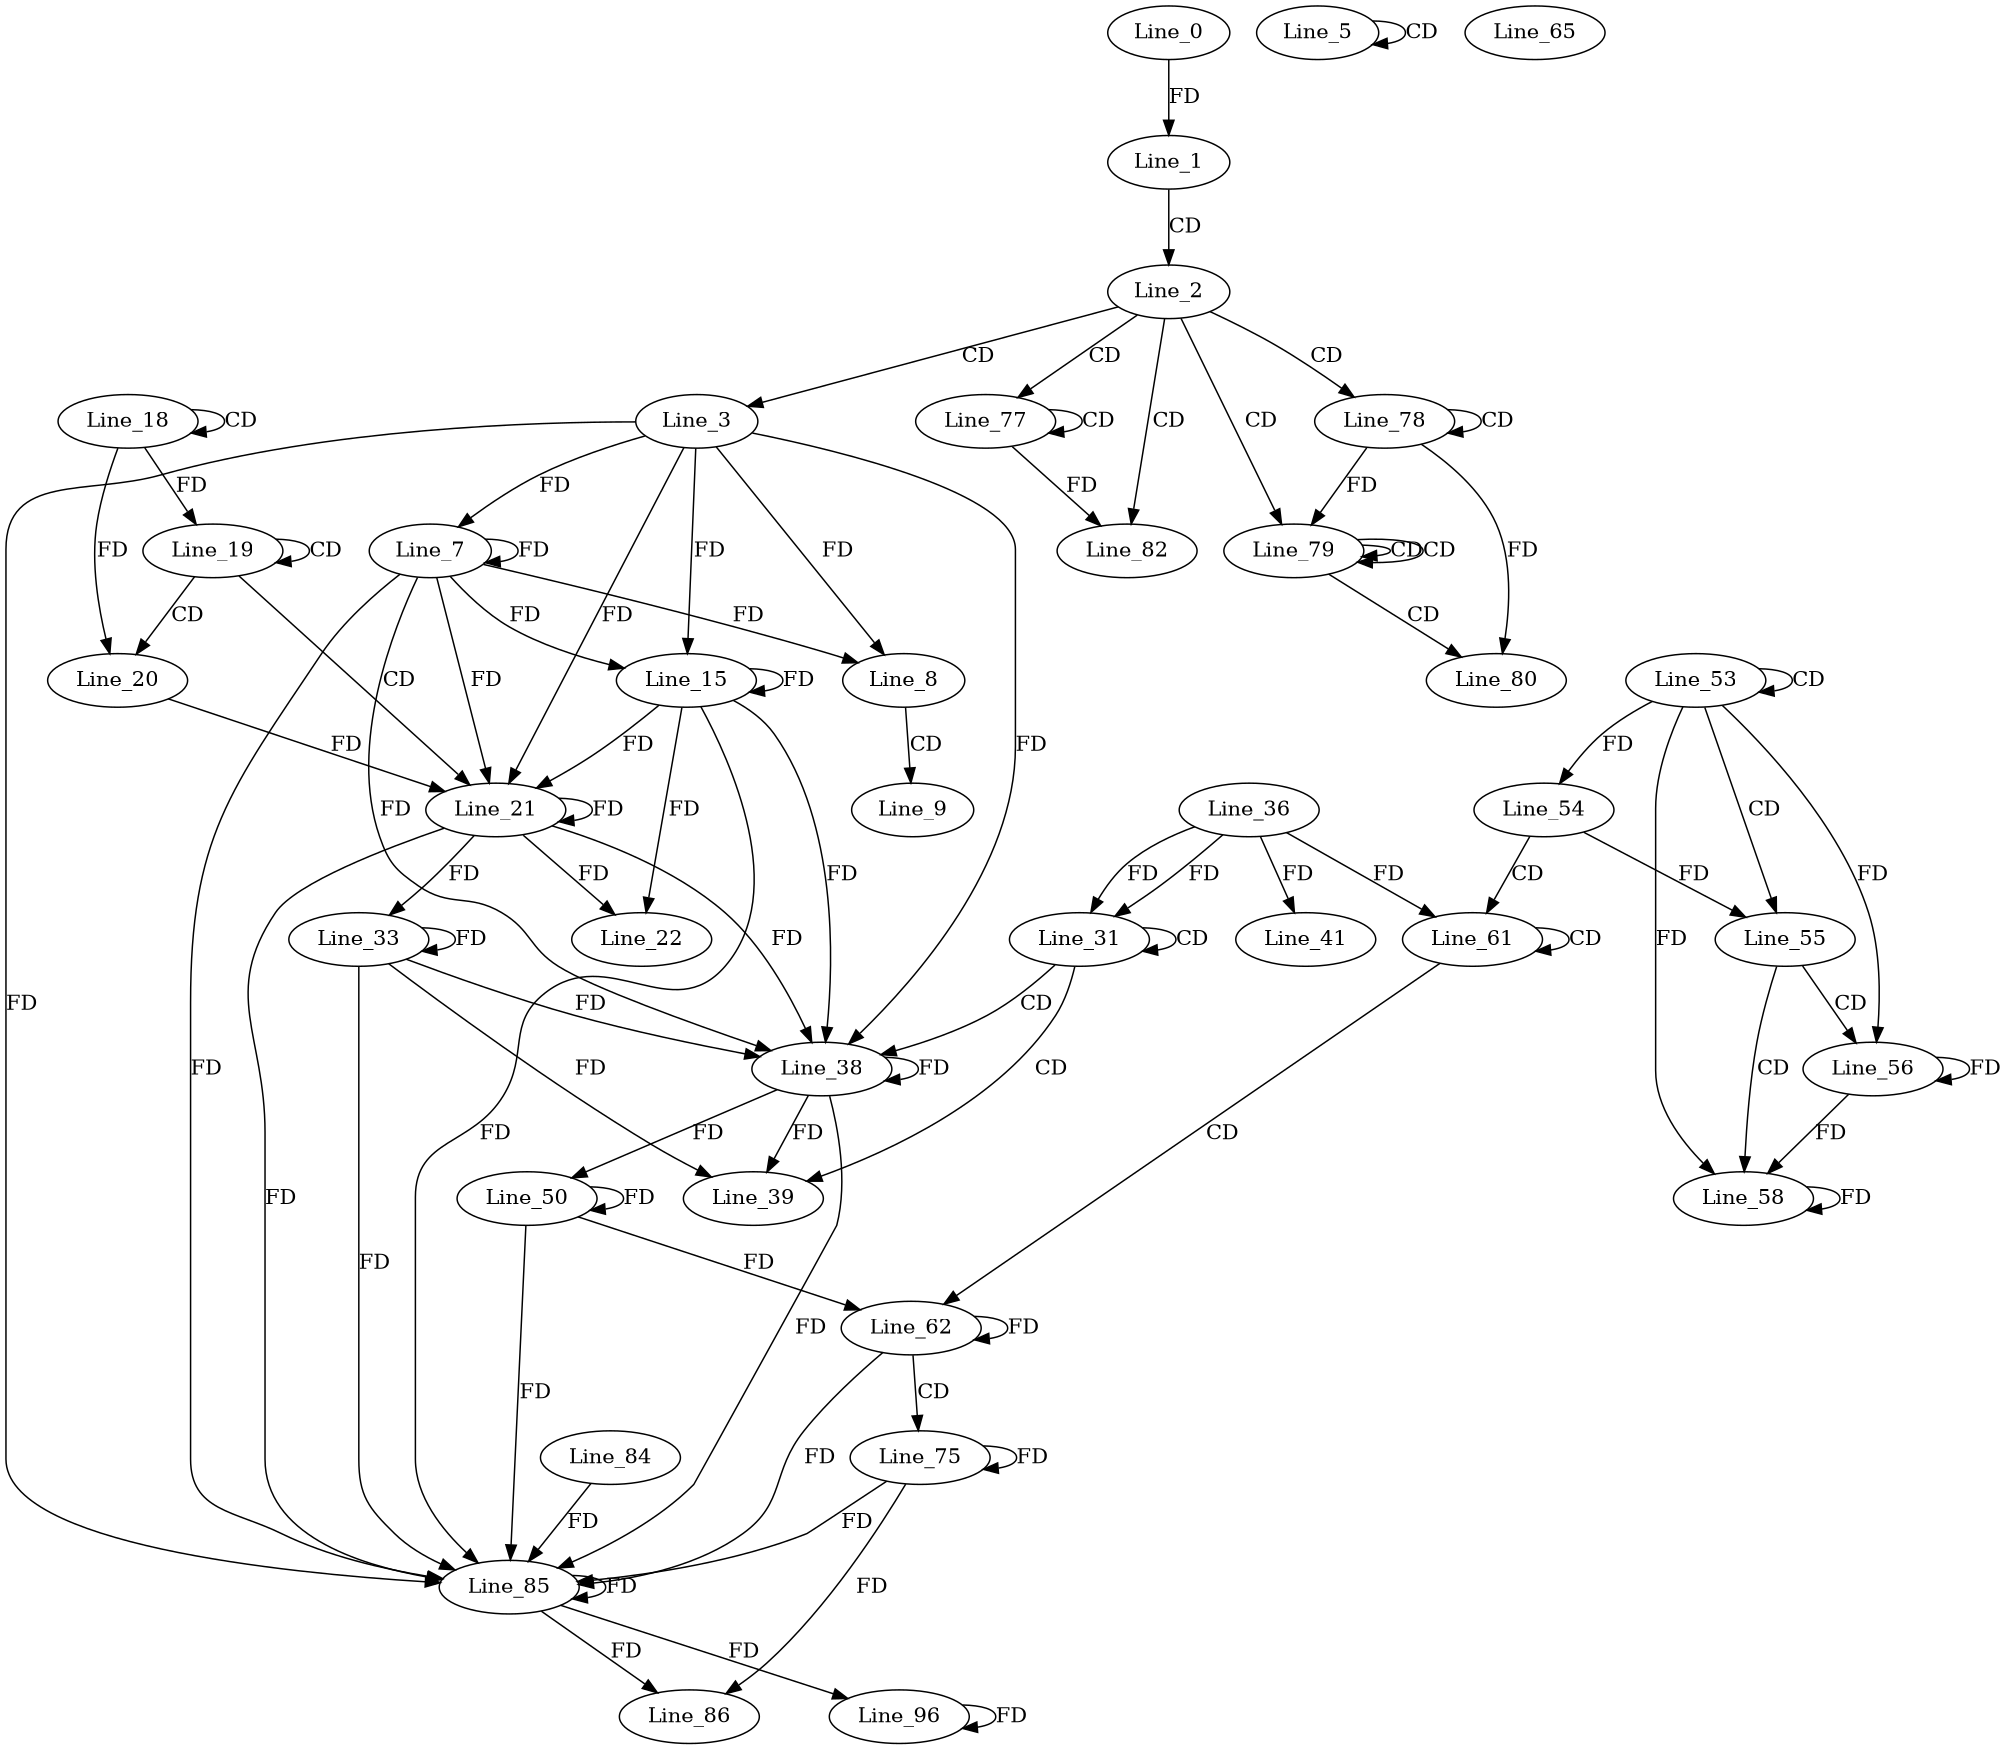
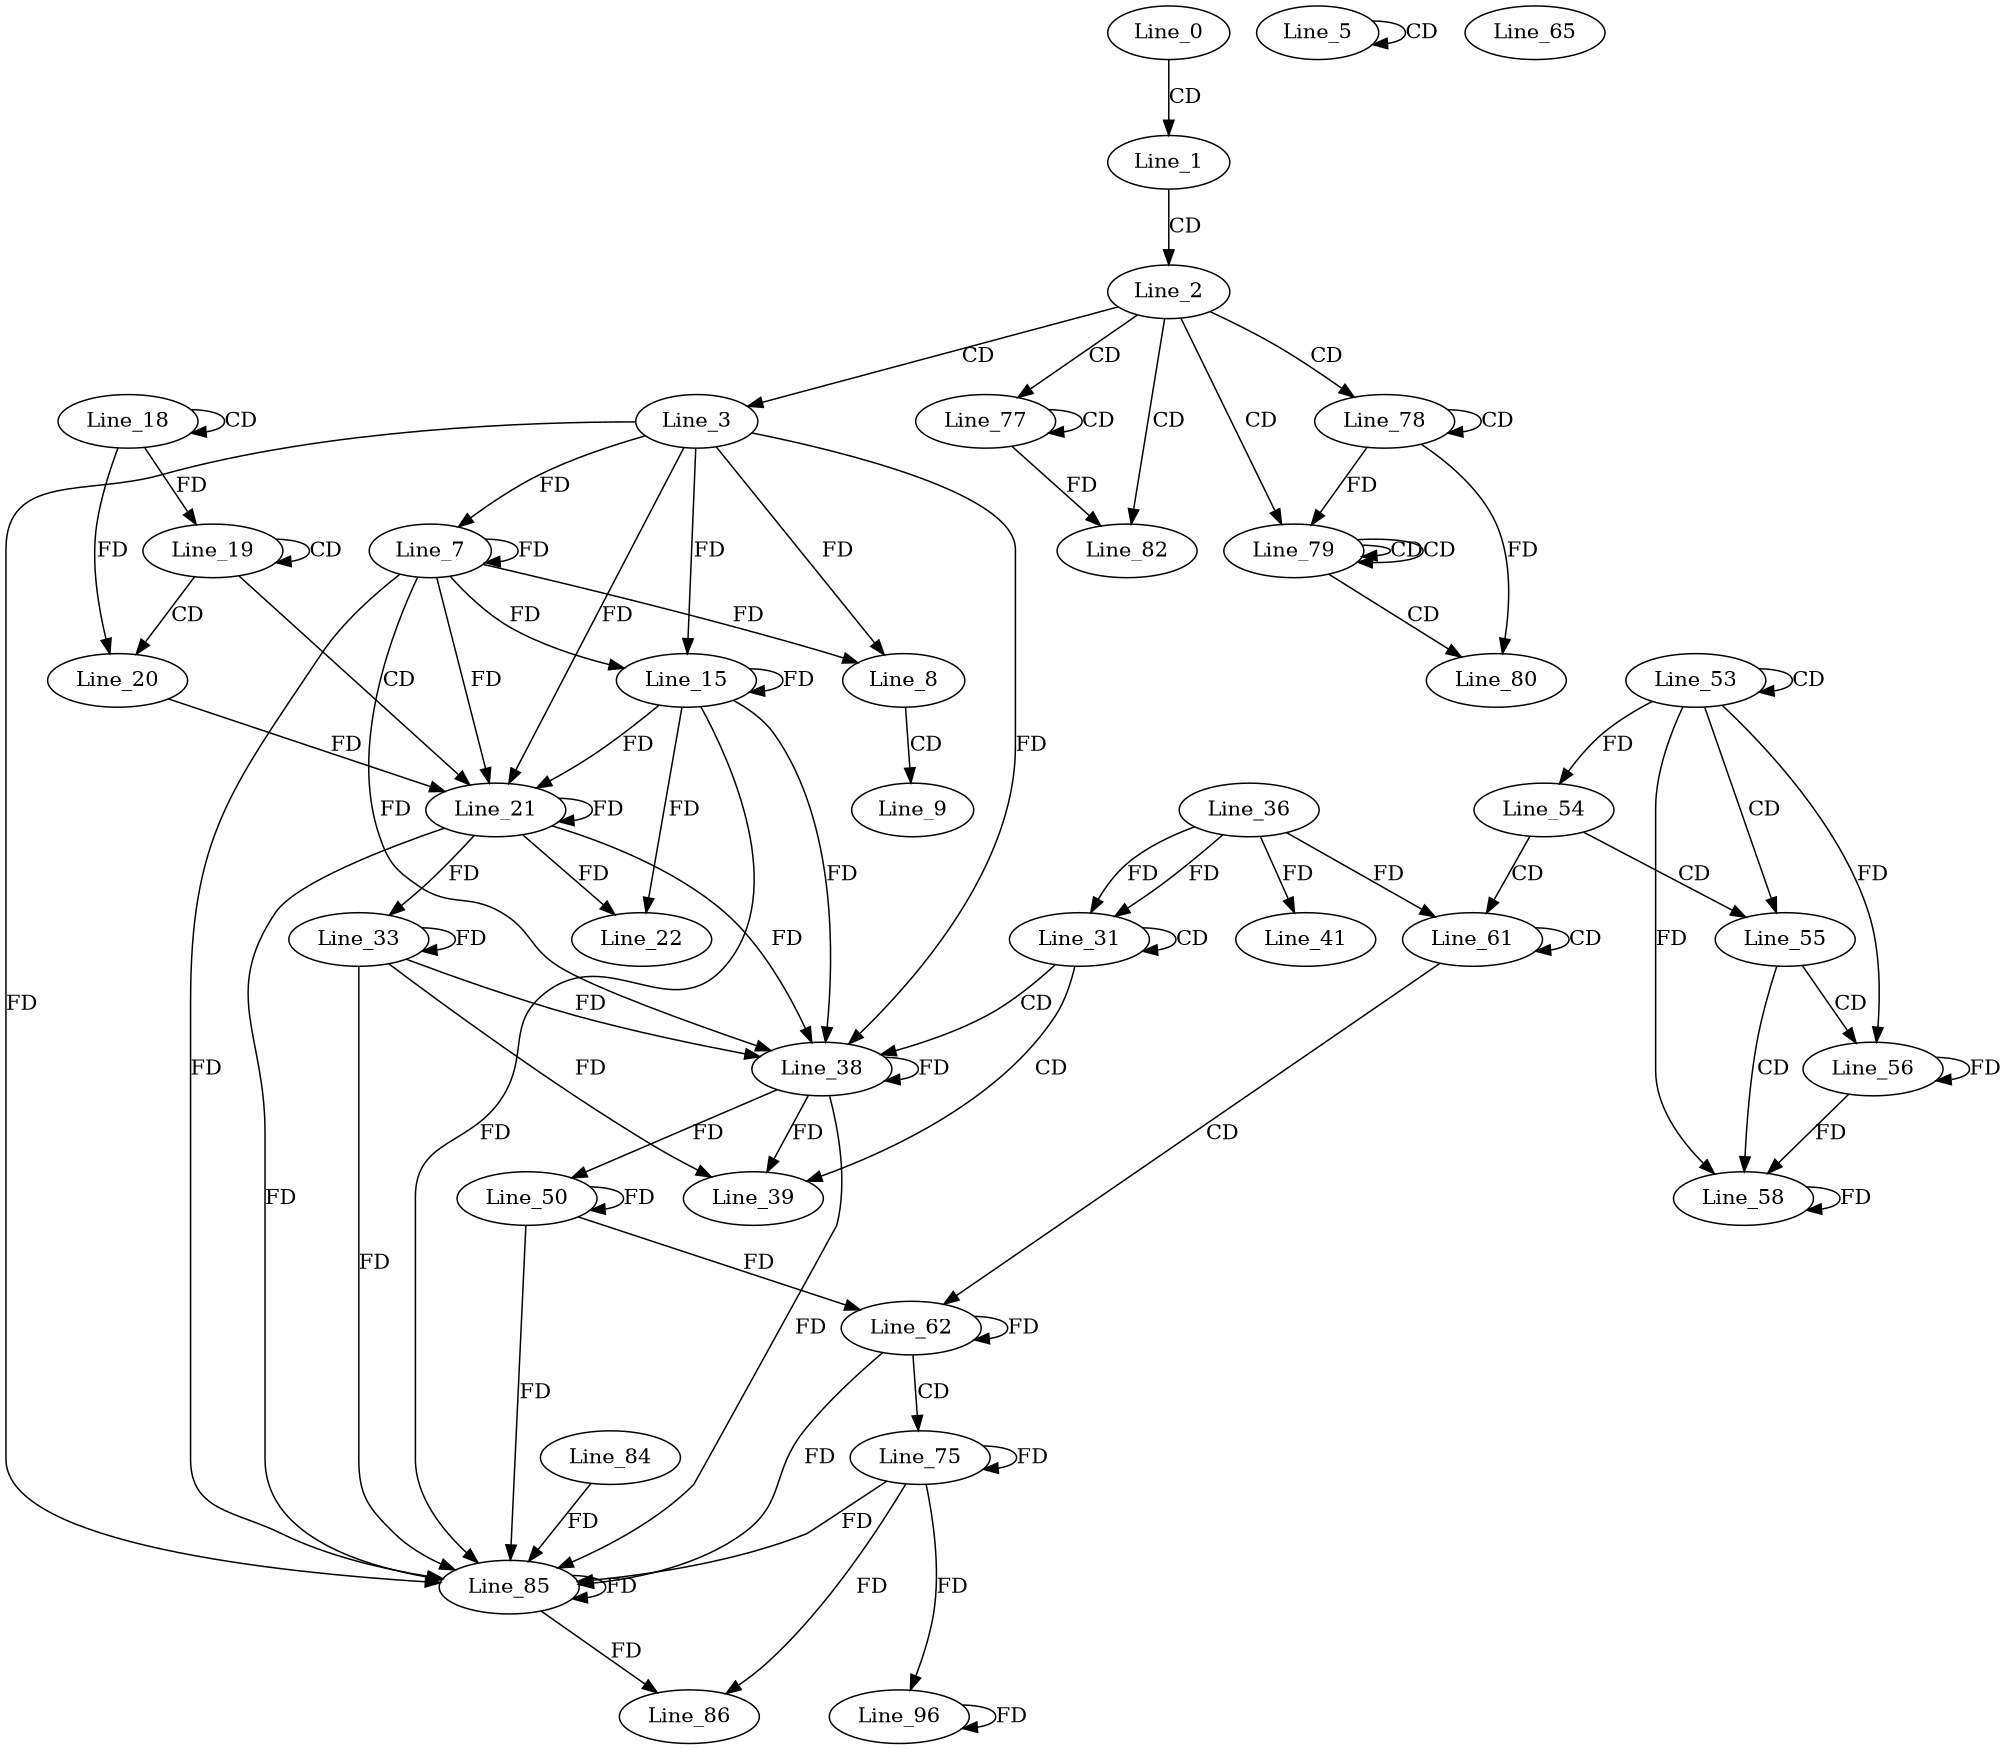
edge "Line_0" -> "Line_1": label "FD" -> "CD"
edge "Line_54" -> "Line_55": label "FD" -> "CD"
edge "Line_85" -> "Line_96": now "Line_75" -> "Line_96"
